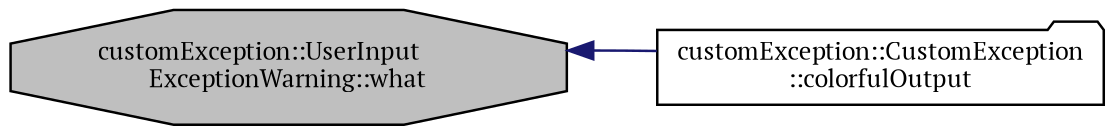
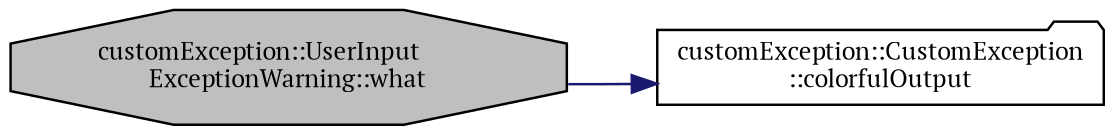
edge "customException::CustomException ::colorfulOutput" -> "customException::UserInput ExceptionWarning::what": reversed
